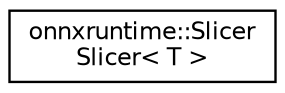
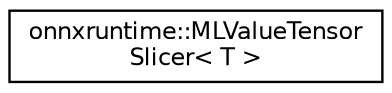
node "onnxruntime::Slicer Slicer< T >": label "onnxruntime::Slicer Slicer< T >" -> "onnxruntime::MLValueTensor Slicer< T >"
